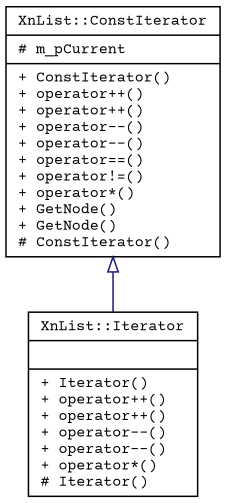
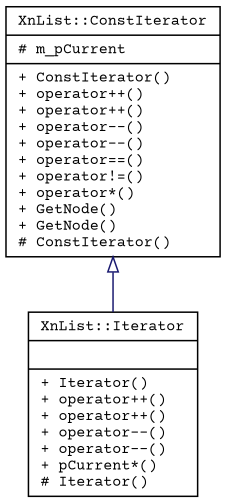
node "XnList::Iterator": text "+ operator*()" -> "+ pCurrent*()"
